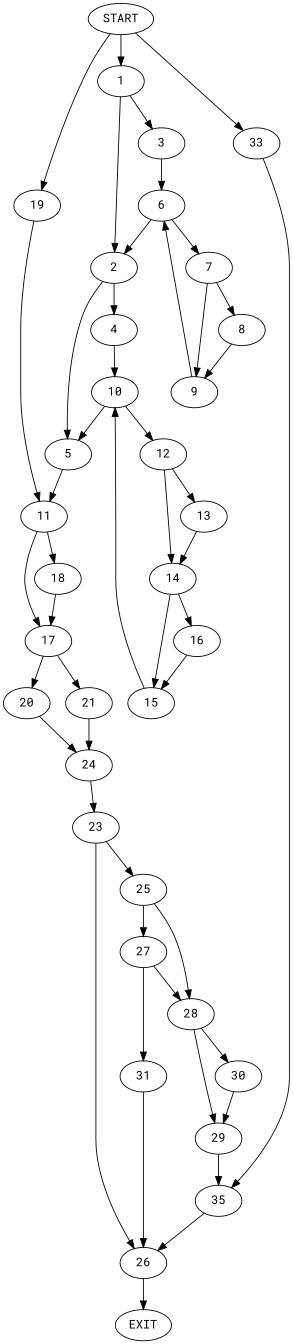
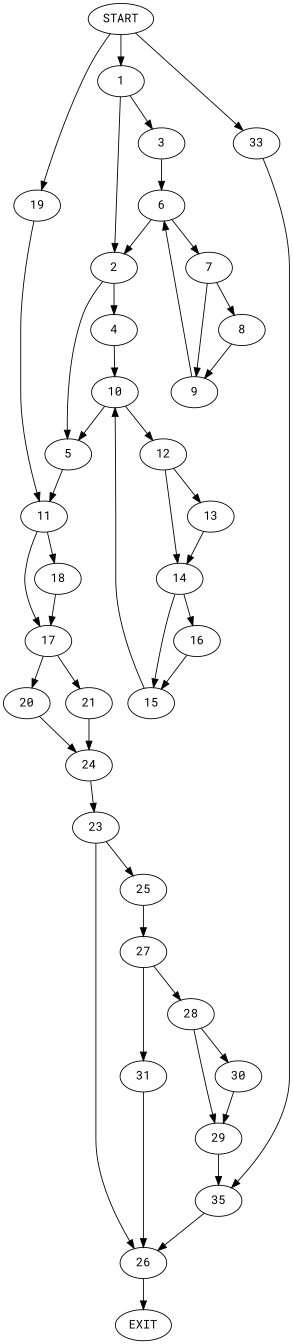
edge "25" -> "28": removed
